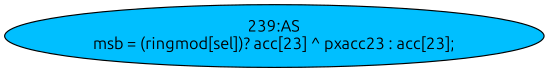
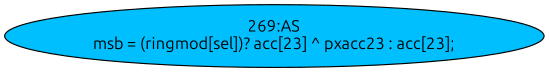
node "239:AS msb = (ringmod[sel])? acc[23] ^ pxacc23 : acc[23];": label "239:AS msb = (ringmod[sel])? acc[23] ^ pxacc23 : acc[23];" -> "269:AS msb = (ringmod[sel])? acc[23] ^ pxacc23 : acc[23];"
